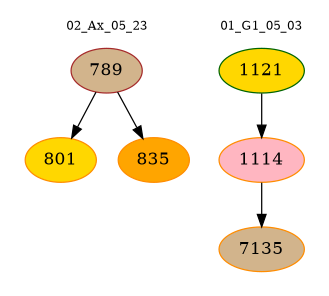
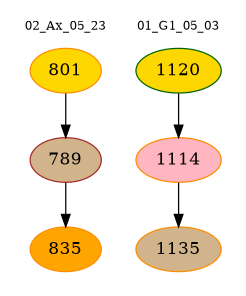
node "1121": label "1121" -> "1120"
edge "789" -> "801": reversed
node "7135": label "7135" -> "1135"
